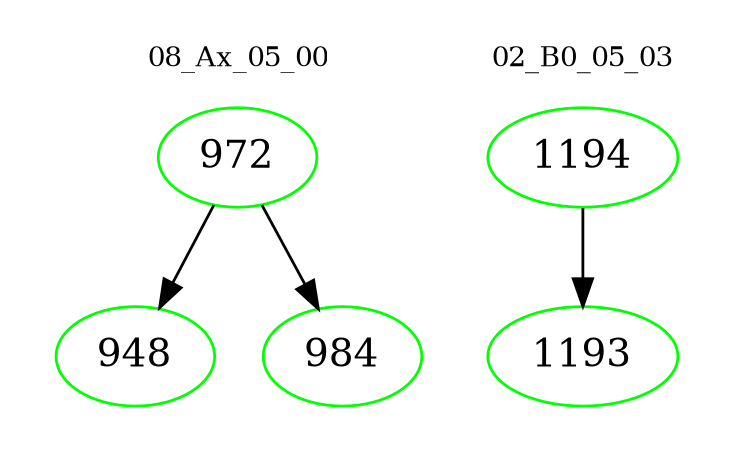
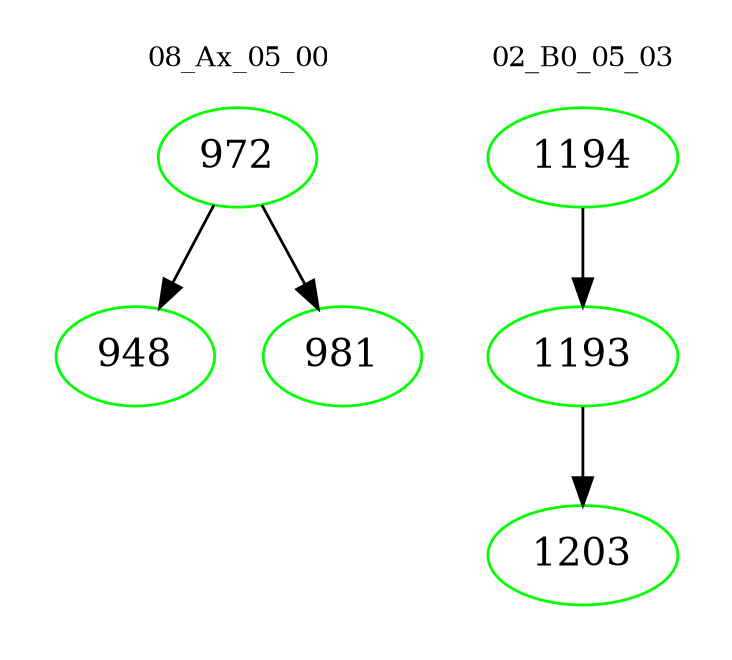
node "984": label "984" -> "981"
node "1203": added
